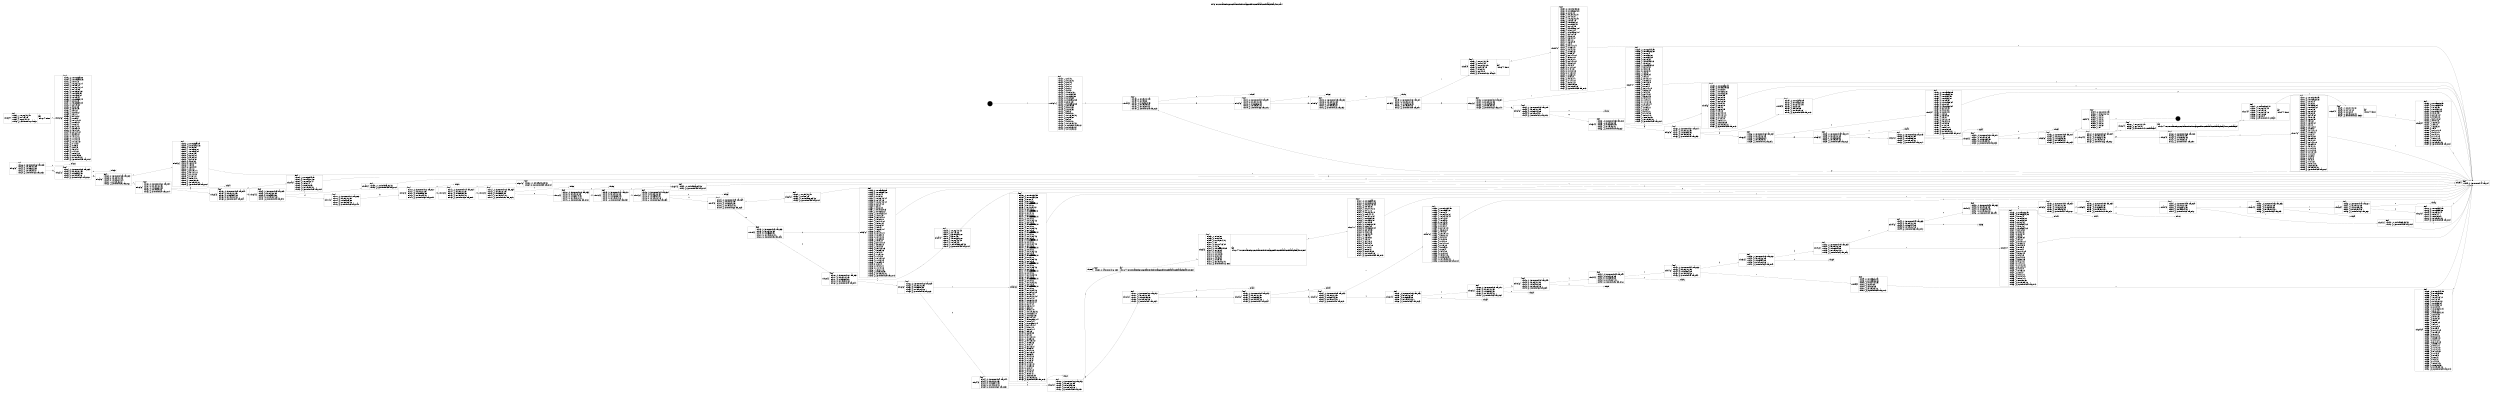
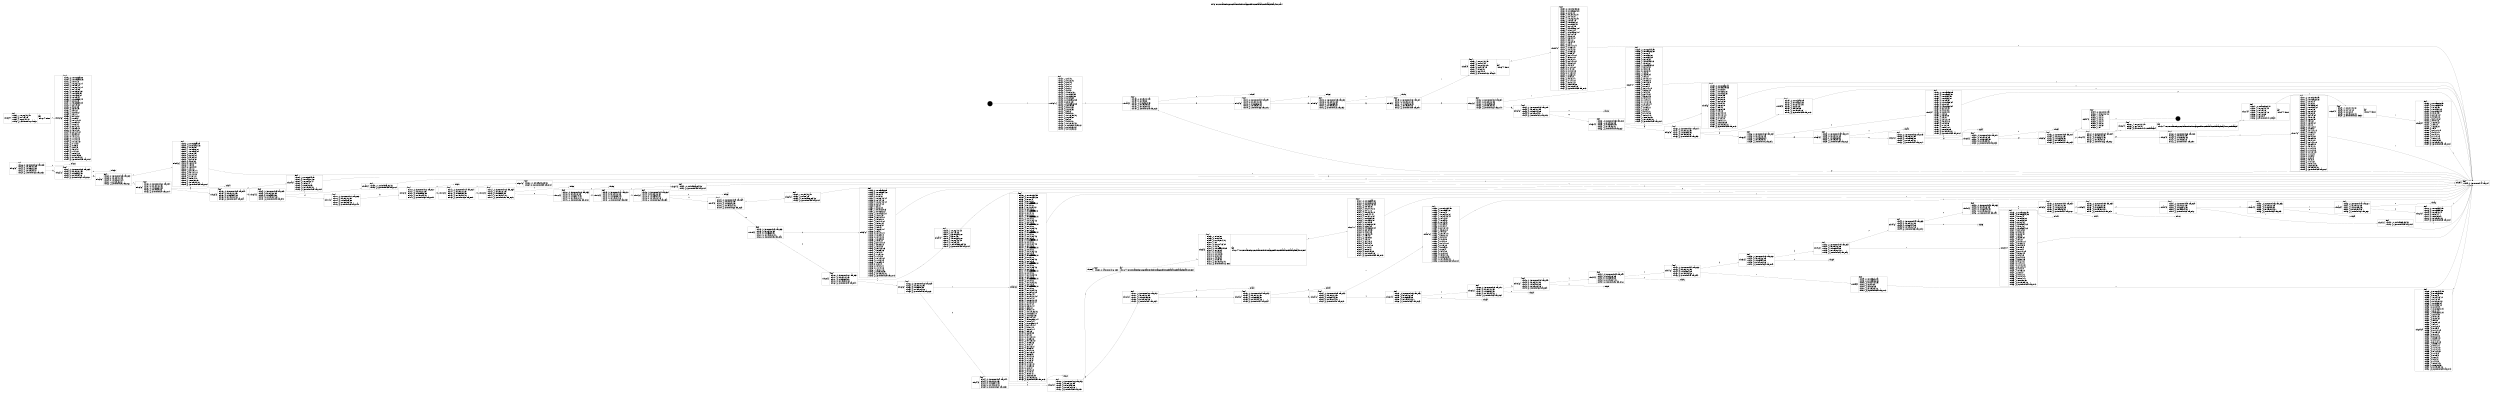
edge "0x4014e0 [28]" -> "0x4014fc [28]": added, label "28"
